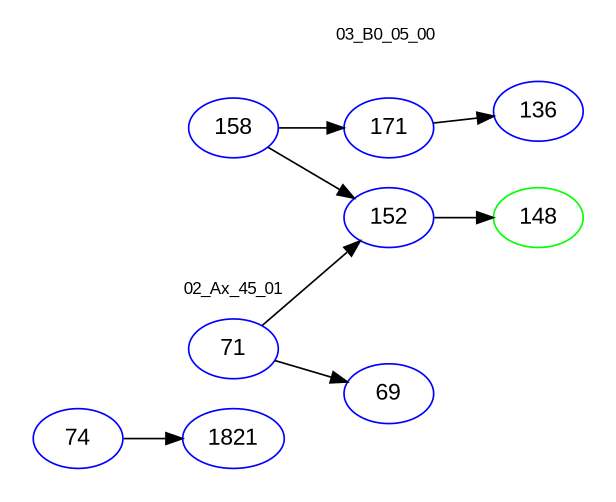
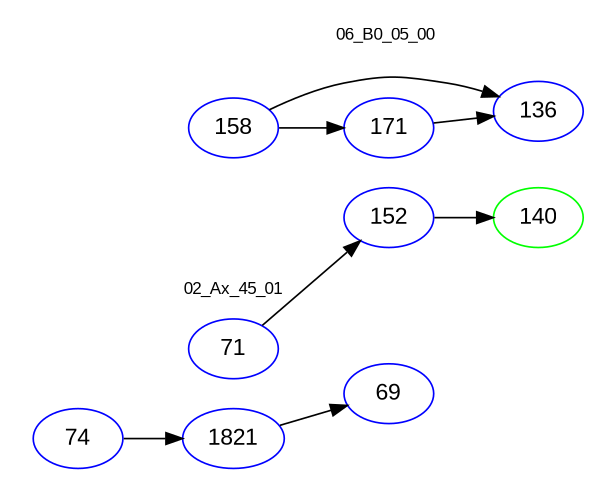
cluster "03_B0_05_00": label "03_B0_05_00" -> "06_B0_05_00"
edge "158" -> "152": now "158" -> "136"
node "148": label "148" -> "140"
edge "71" -> "69": now "1821" -> "69"
